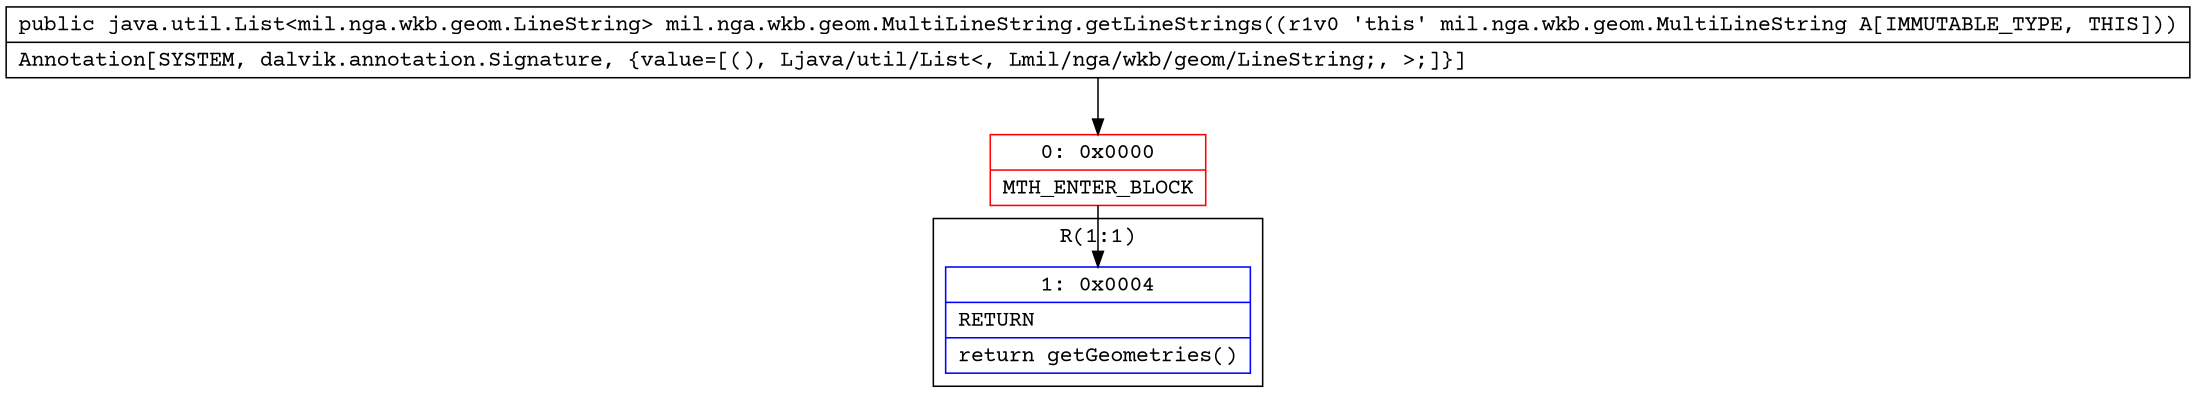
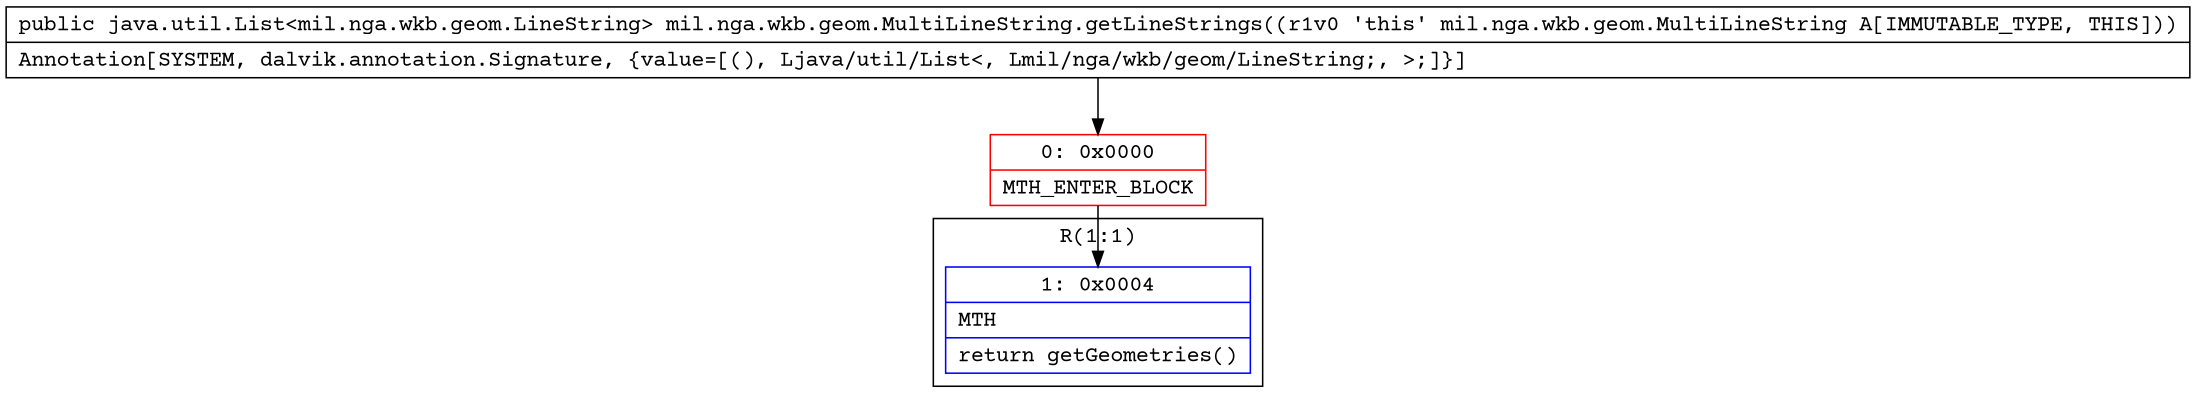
node "1: 0x0004": text "RETURN" -> "MTH"
